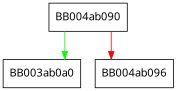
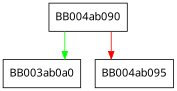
node "BB004ab096": label "BB004ab096" -> "BB004ab095"
